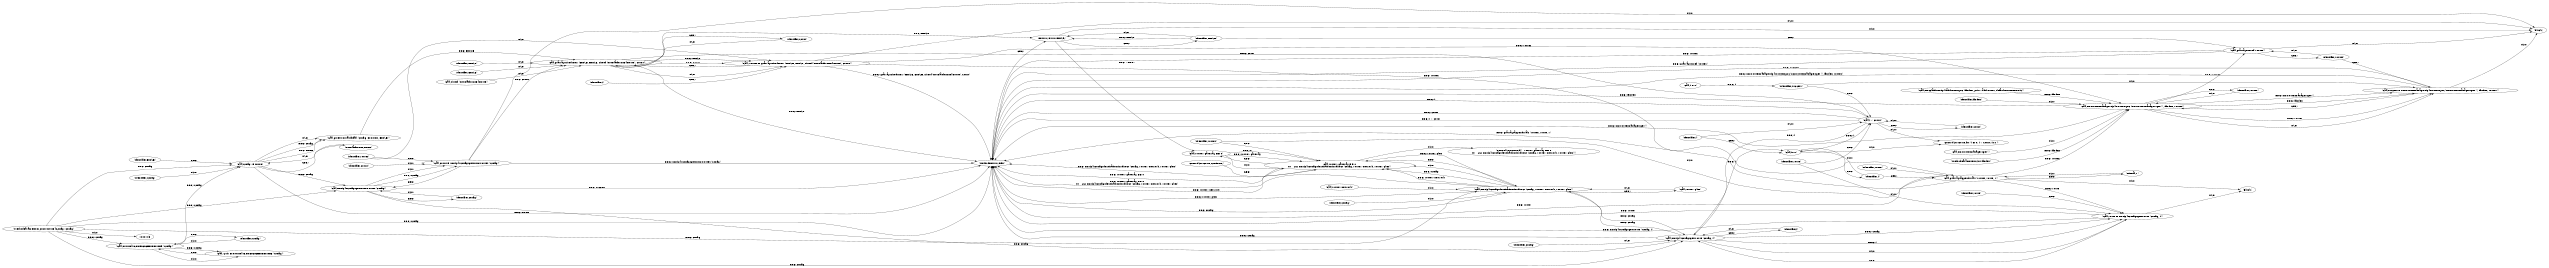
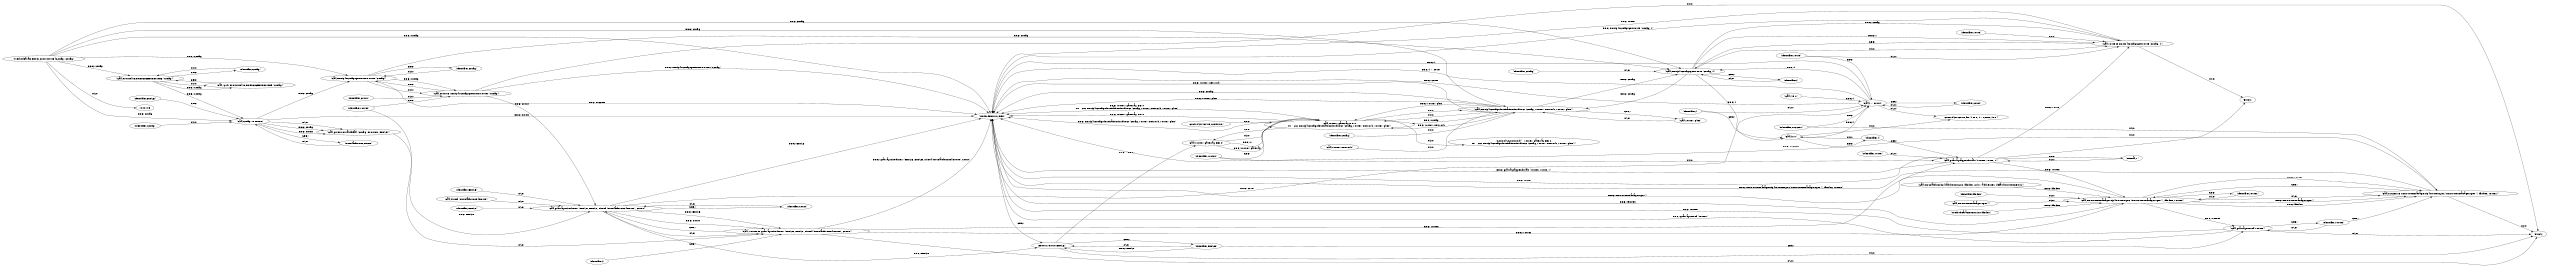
edge "(Call,i = 0)" -> "(Identifier,success)": now "(Call,i = 0)" -> "(Call,i < count)"
edge "(Call,nm_ip4_config_get_route (config, i))" -> "(MethodReturn,RET)": removed, label "DDG: config"
